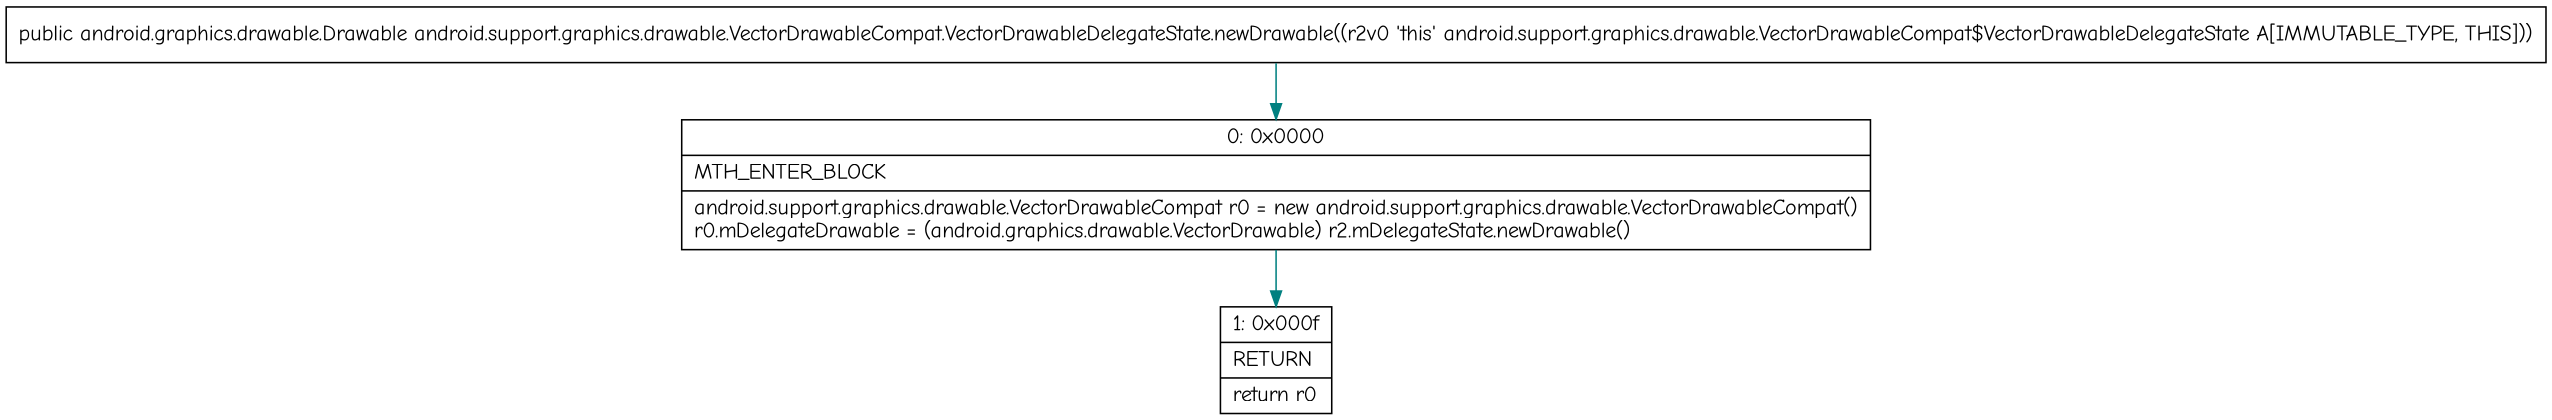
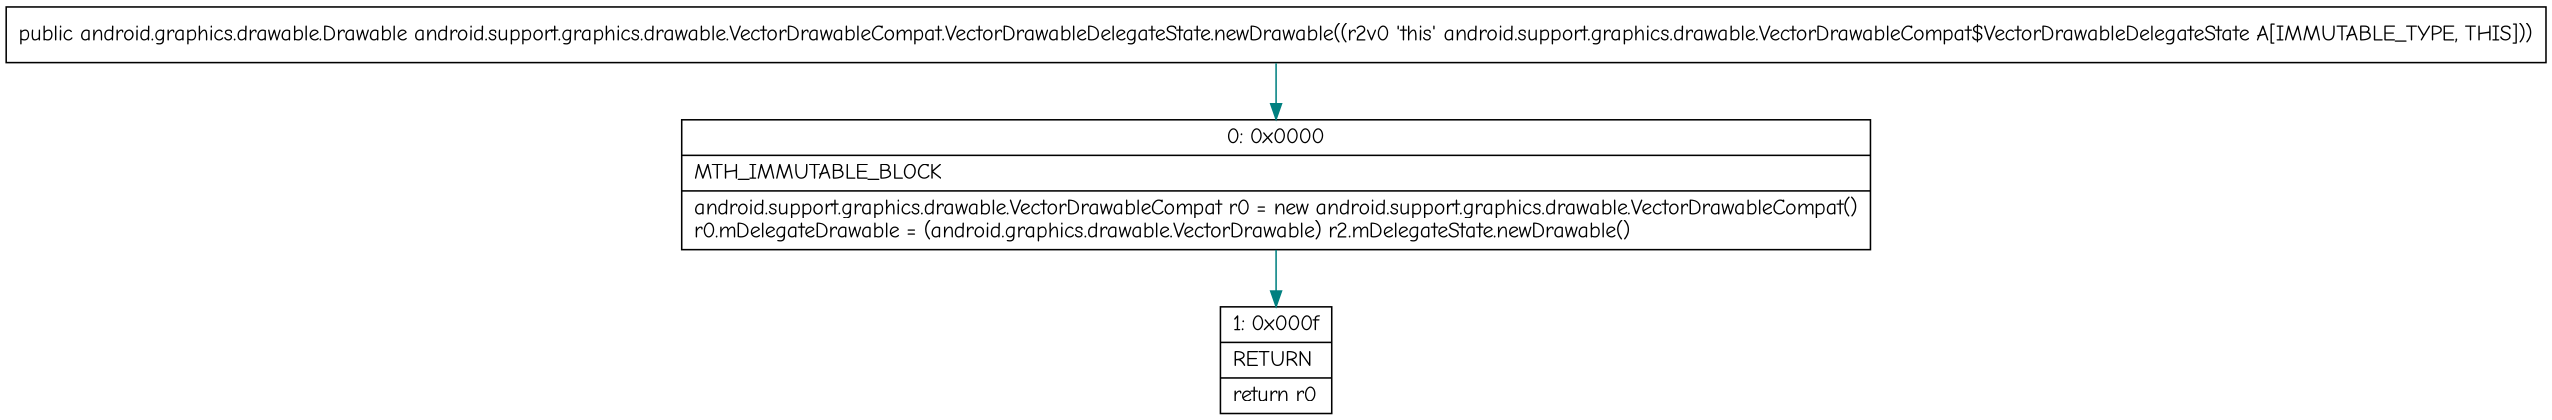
node "0: 0x0000": text "MTH_ENTER_BLOCK" -> "MTH_IMMUTABLE_BLOCK"
